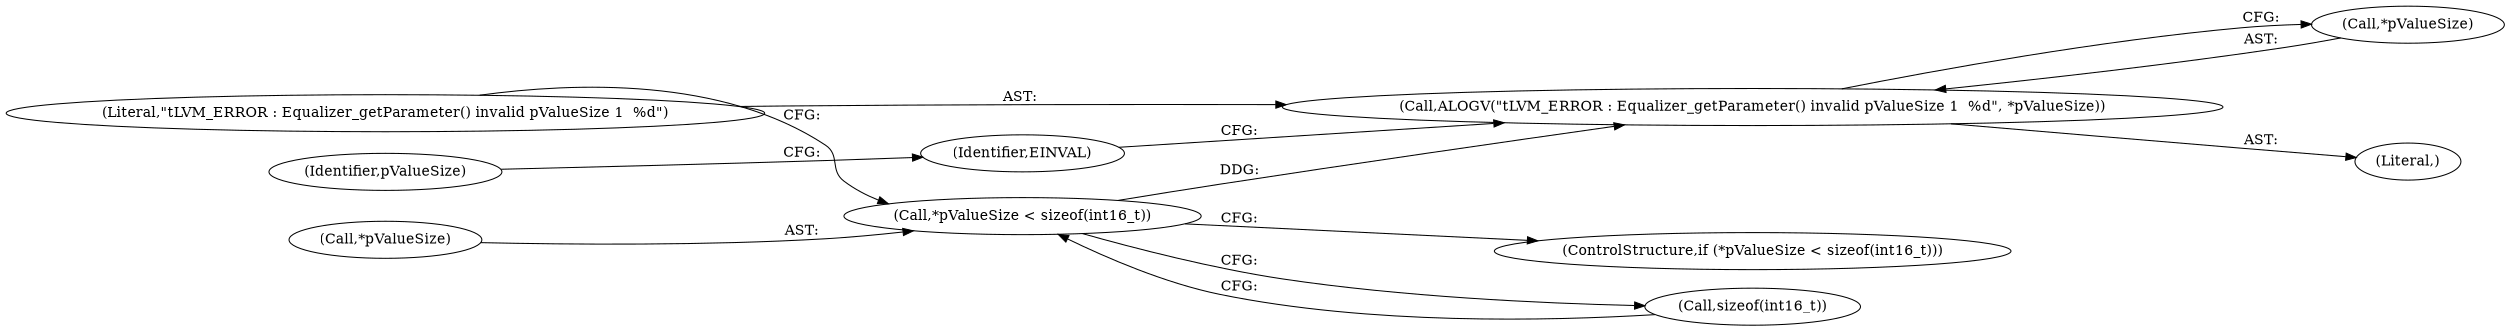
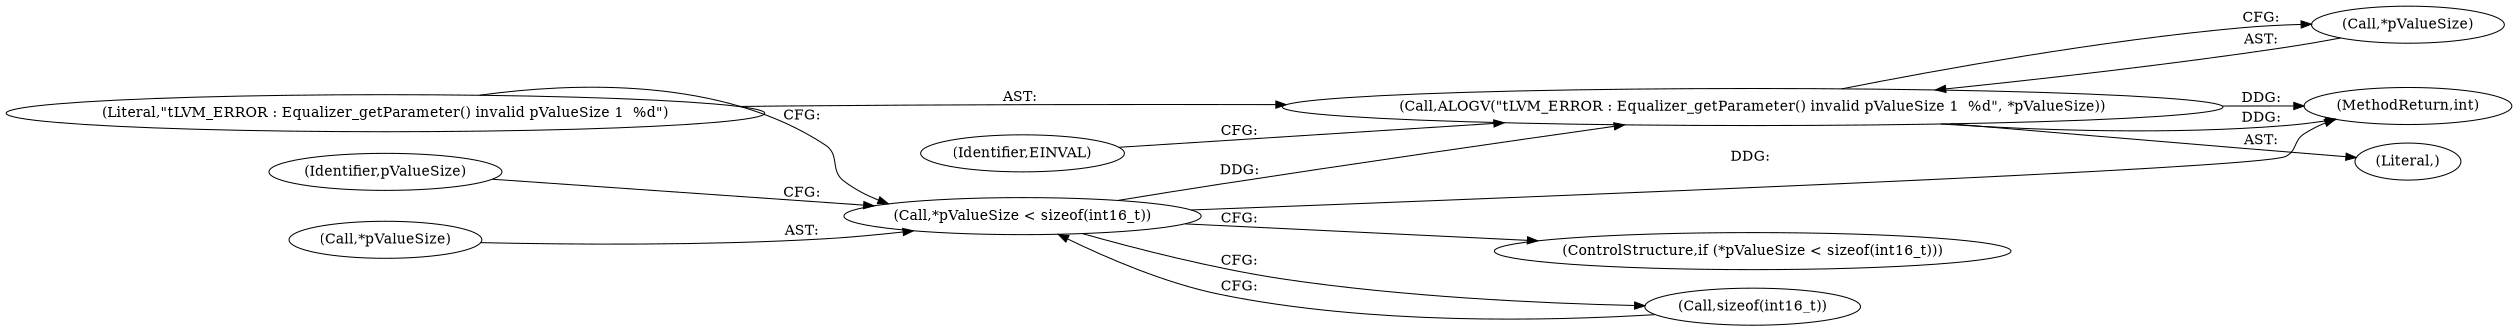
node "(MethodReturn,int)": added
edge "(Identifier,pValueSize)" -> "(Identifier,EINVAL)": now "(Identifier,pValueSize)" -> "(Call,*pValueSize < sizeof(int16_t))"
